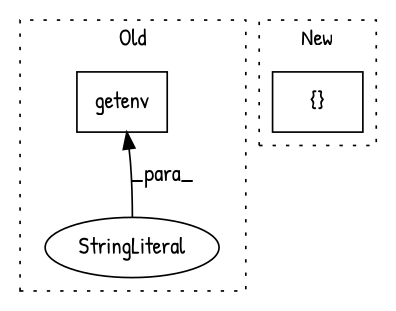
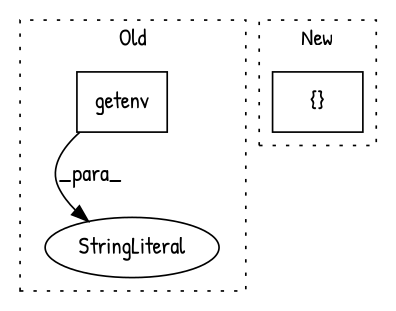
edge "StringLiteral" -> "getenv": reversed
